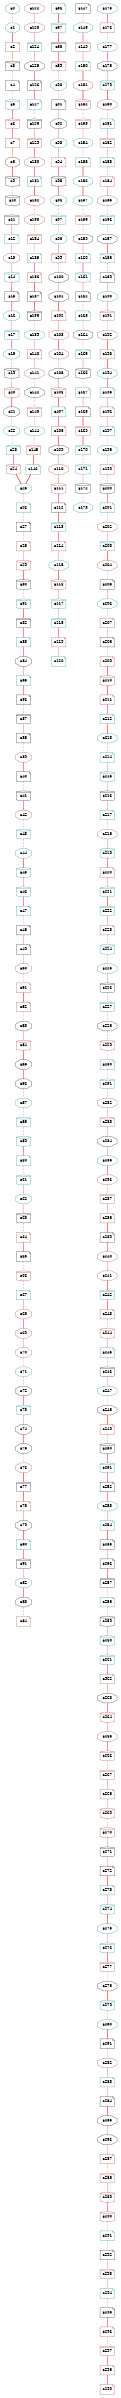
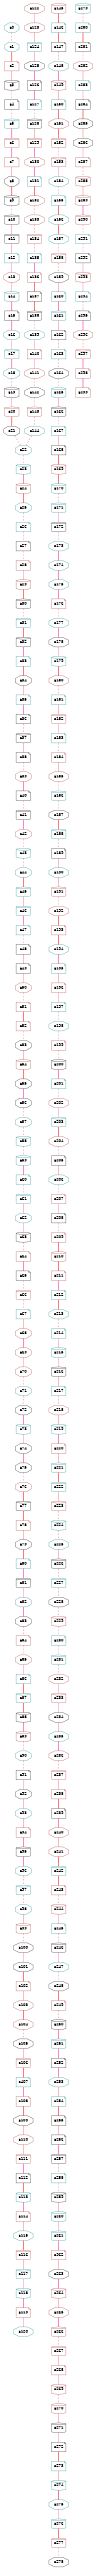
edge "a10" -- "a11": added
edge "a144" -- "a145": now "a144" -- "a22"
edge "a146" -- "a25": now "a146" -- "a147"
node "a174": added
edge "a33" -- "a34": color deeppink -> red
node "a120": shape note -> octagon
node "a613": label "a613" -> "a213"
node "a223": shape note -> cylinder
node "a85": added
edge "a278" -- "a279": removed
node "a280": shape octagon -> note
node "a296": shape note -> octagon
